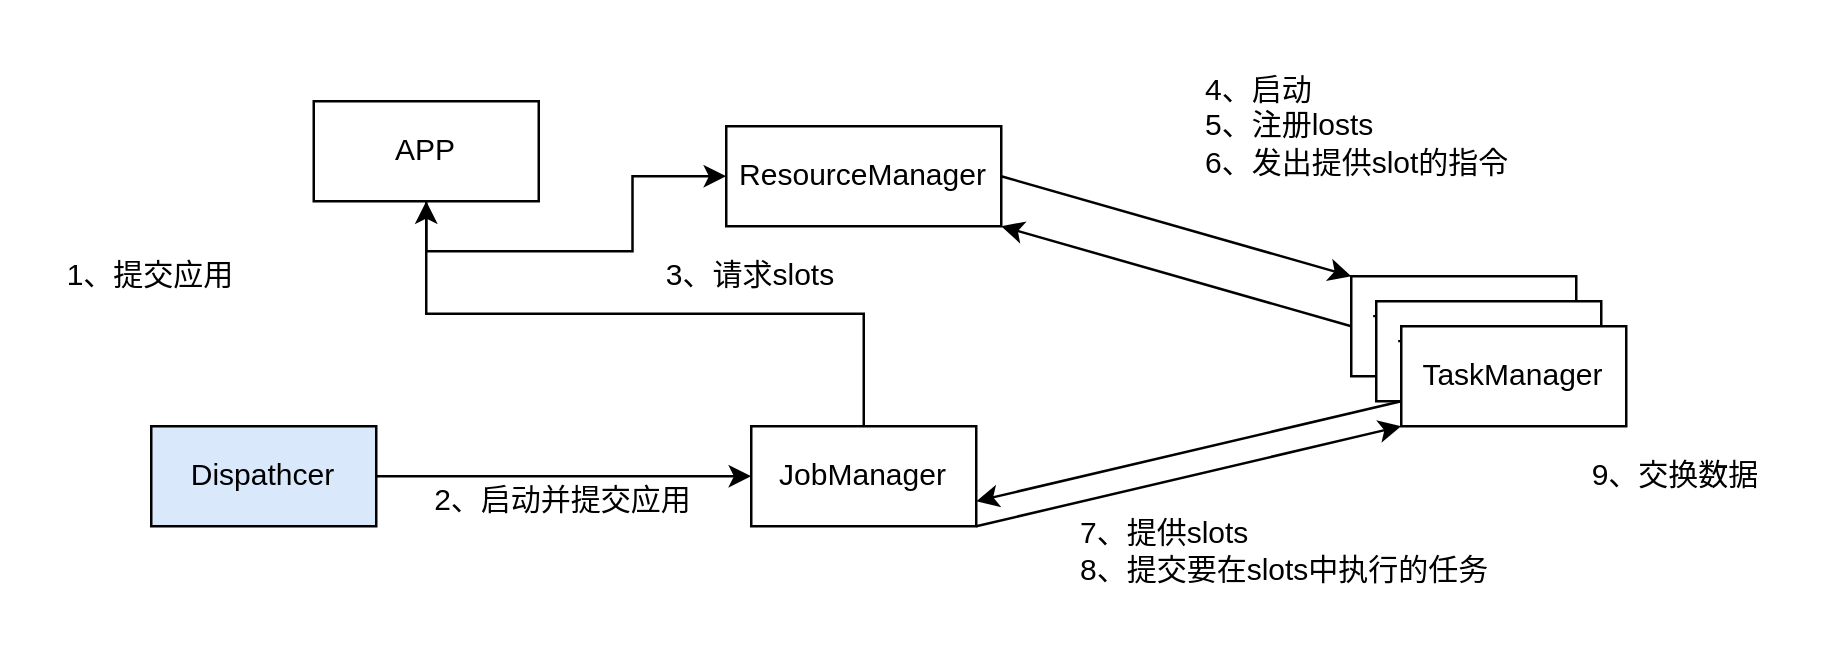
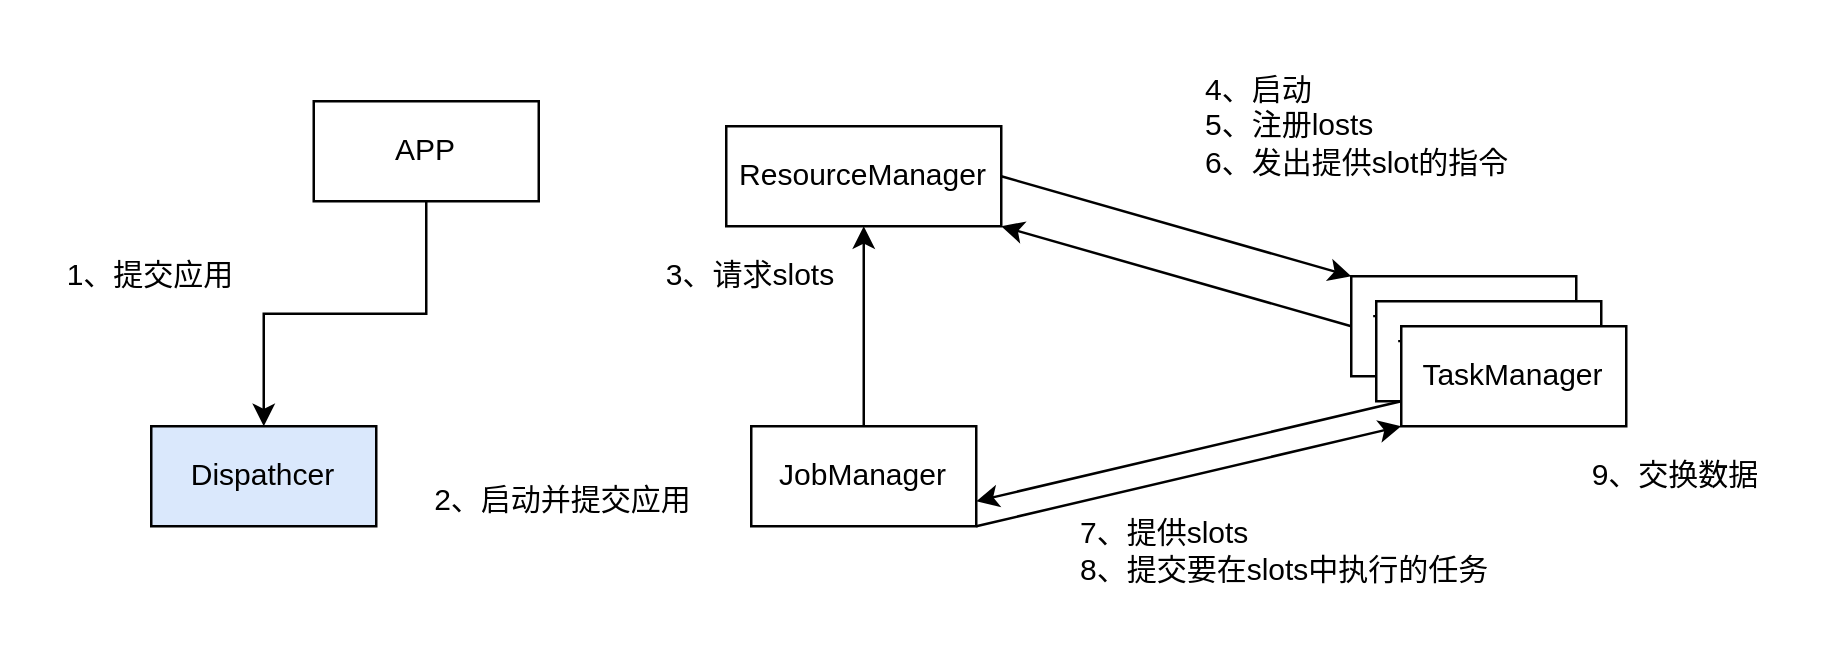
edge "APP" -> "ResourceManager": now "APP" -> "Dispathcer"
edge "JobManager" -> "APP": now "JobManager" -> "ResourceManager"
edge "Dispathcer" -> "JobManager": removed
